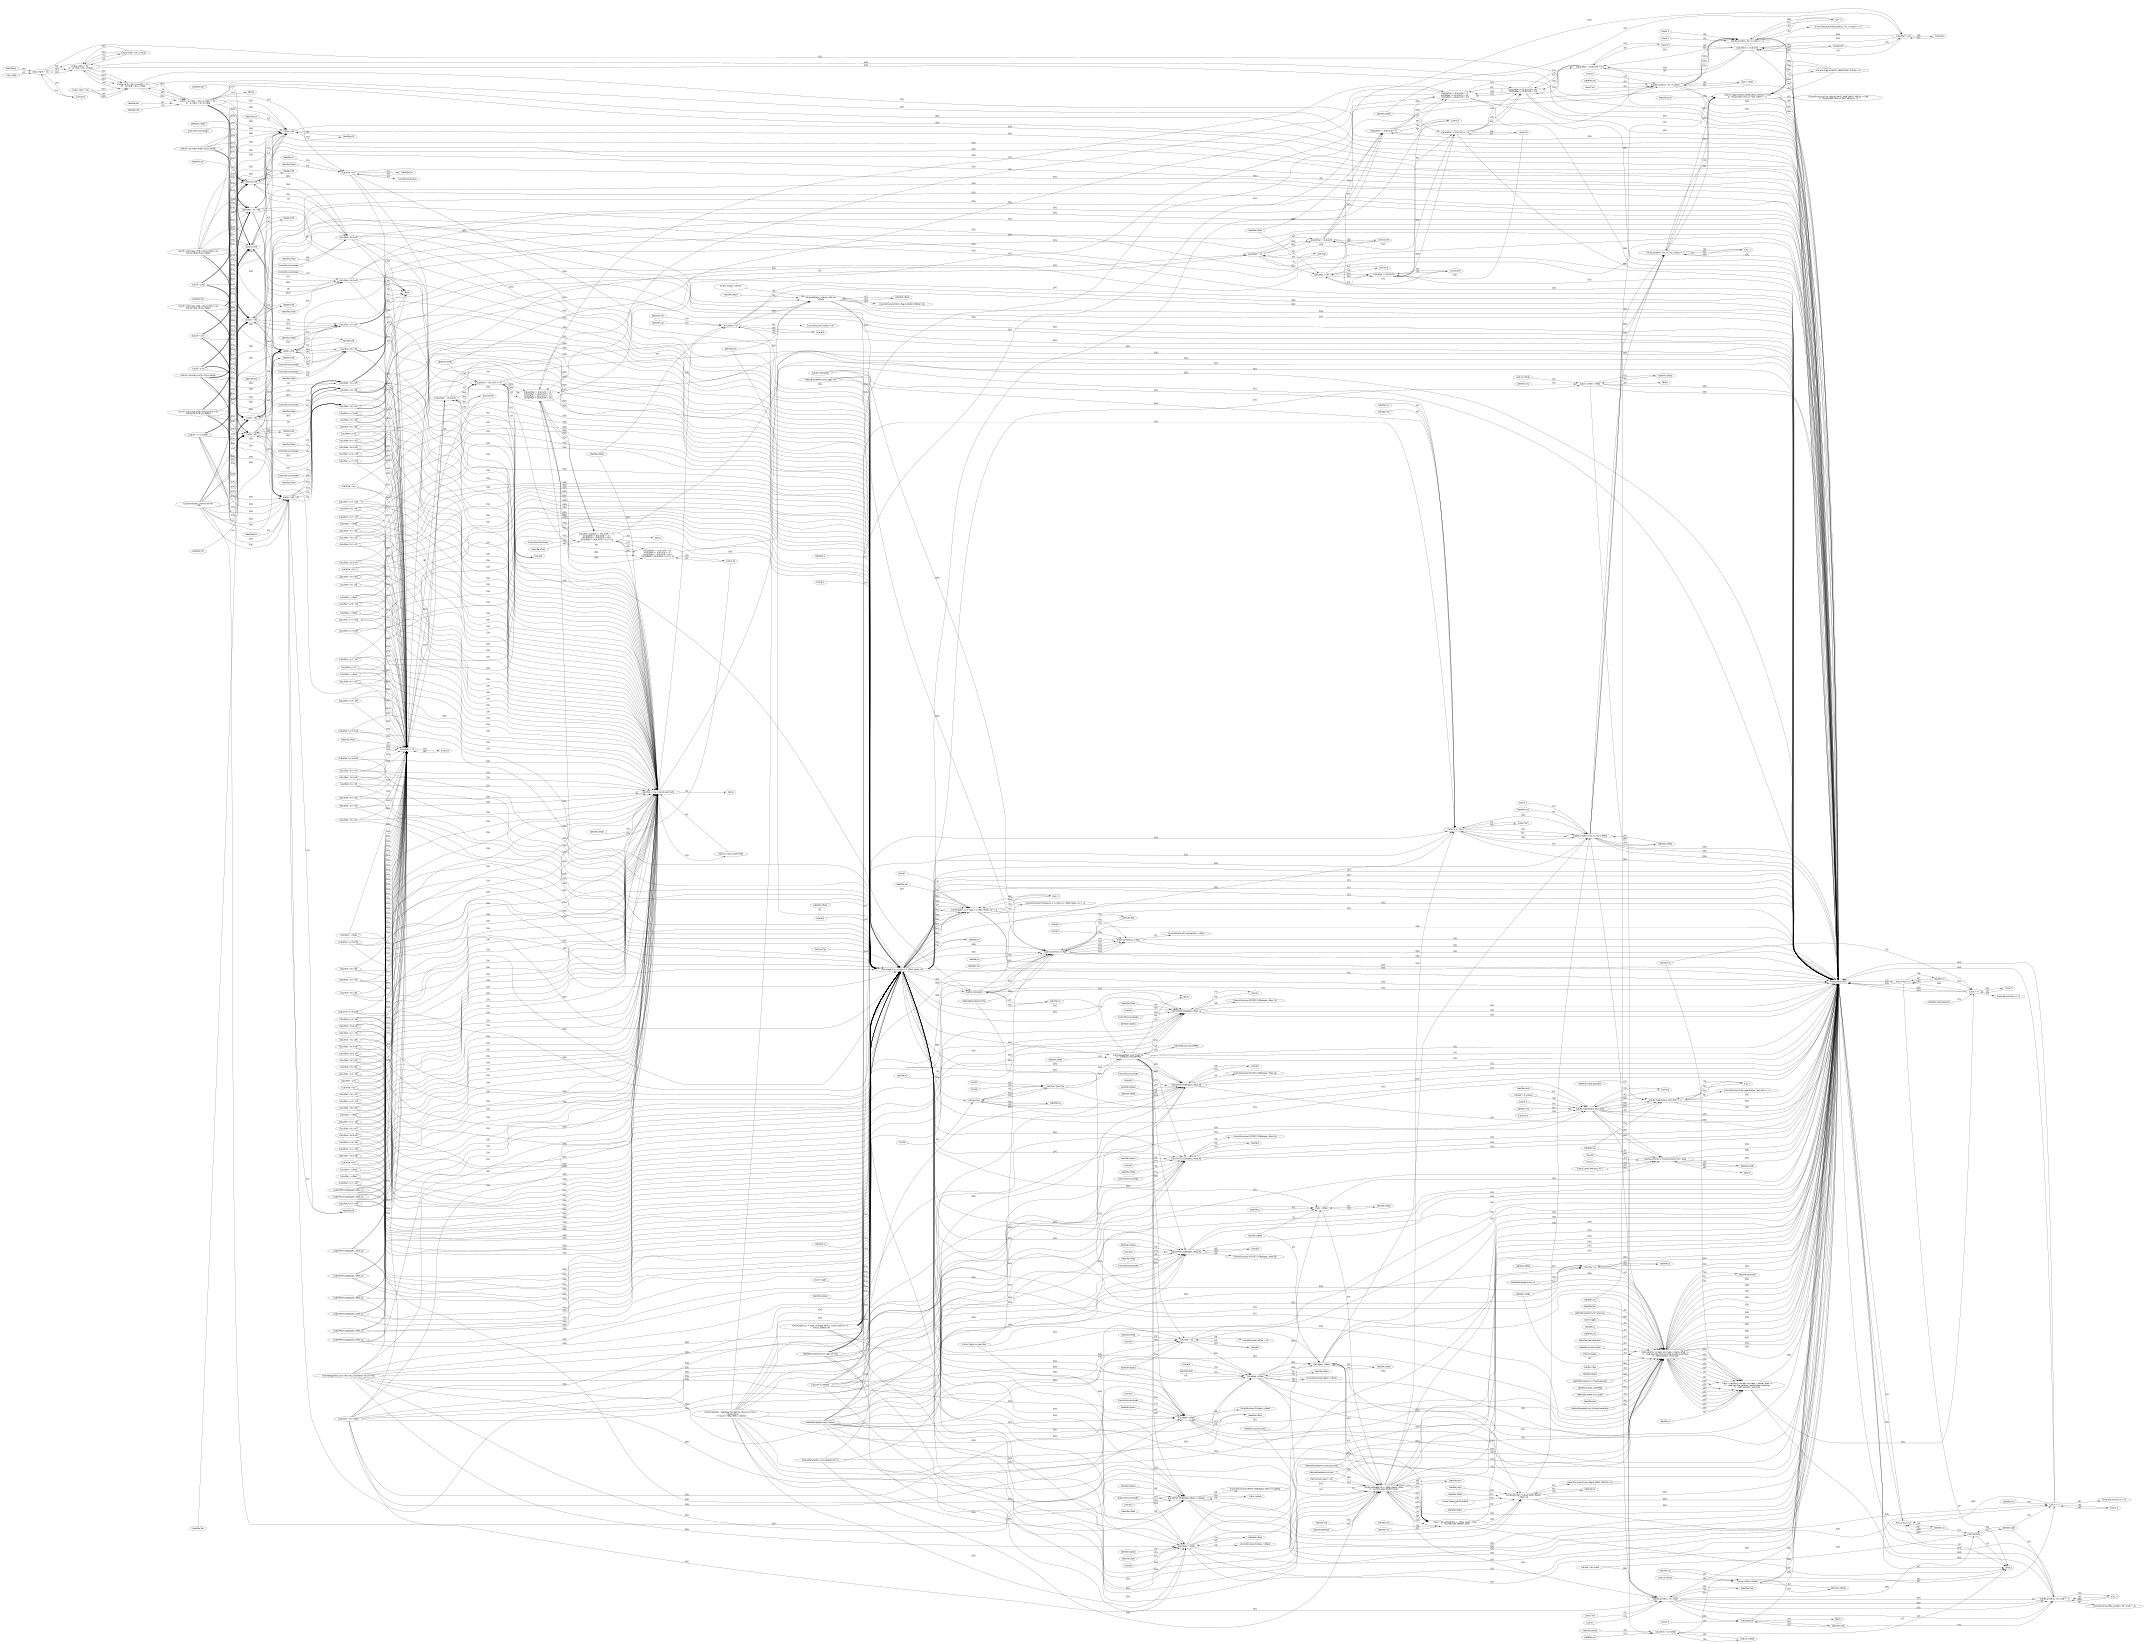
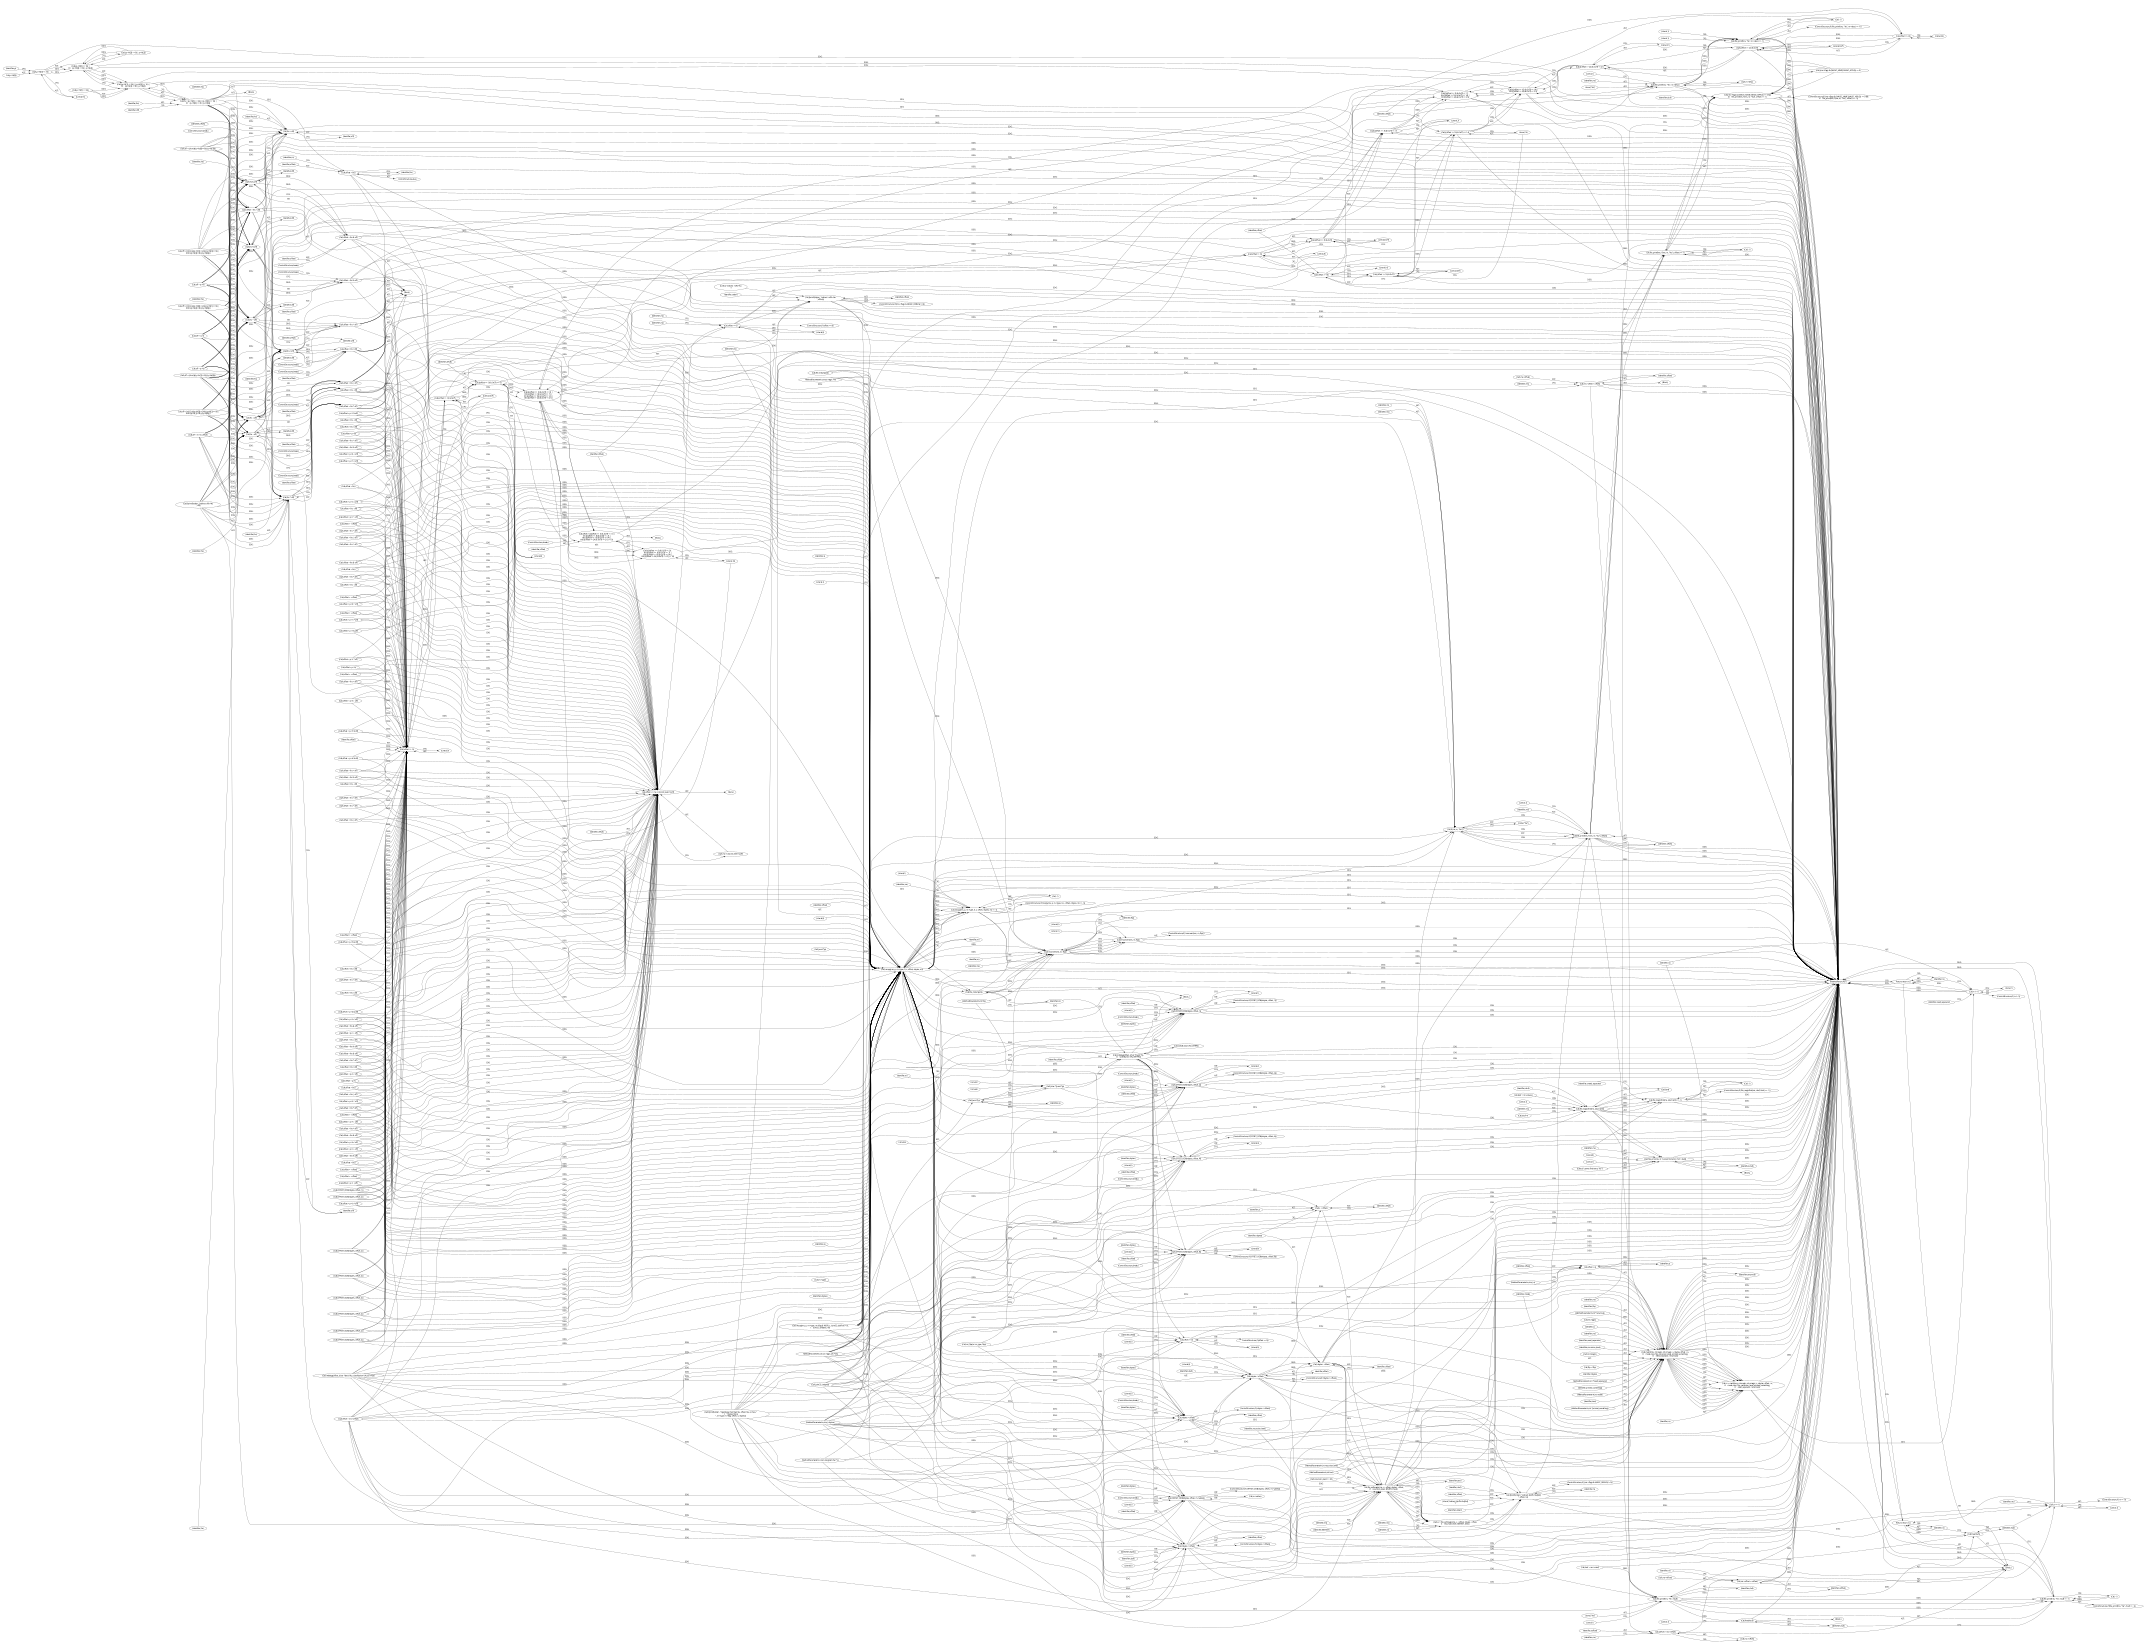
edge "(Call,lhs ^ off)" -> "(Call,lhs / off)": now "(Call,off = (short)((q->hs[0]<<8)|(q->hs[1])))" -> "(Call,lhs / off)"
edge "(Call,offset = p->b * off)" -> "(Call,OFFSET_OOB(nbytes, offset, m->vallen))": now "(Call,offset = ms->offset)" -> "(Call,OFFSET_OOB(nbytes, offset, m->vallen))"
